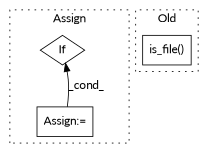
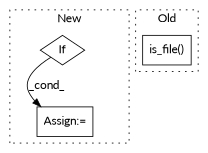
cluster "Assign": label "Assign" -> "New"
edge "Assign:=" -> "If": reversed
